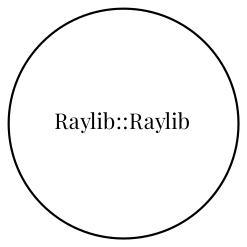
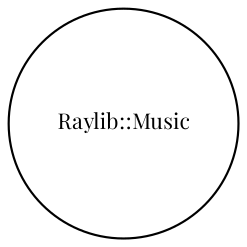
node "Raylib::Raylib": label "Raylib::Raylib" -> "Raylib::Music"
